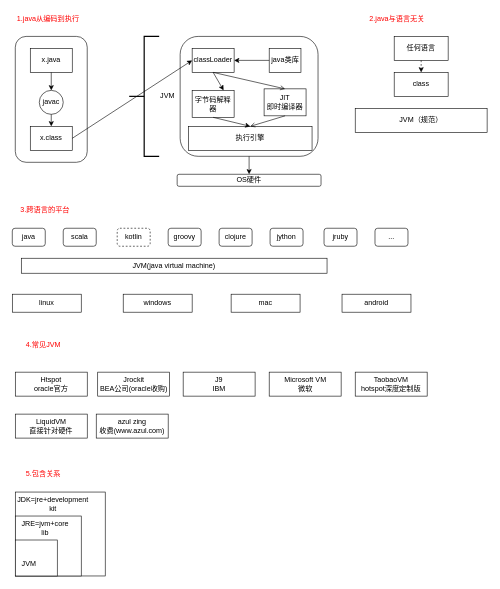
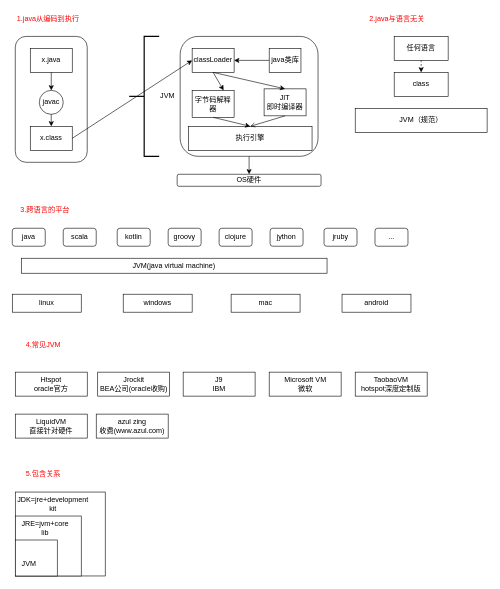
edge "classLoader" -> "JIT 即时编译器": arrowhead open -> classic
node "kotlin": style dashed -> solid
